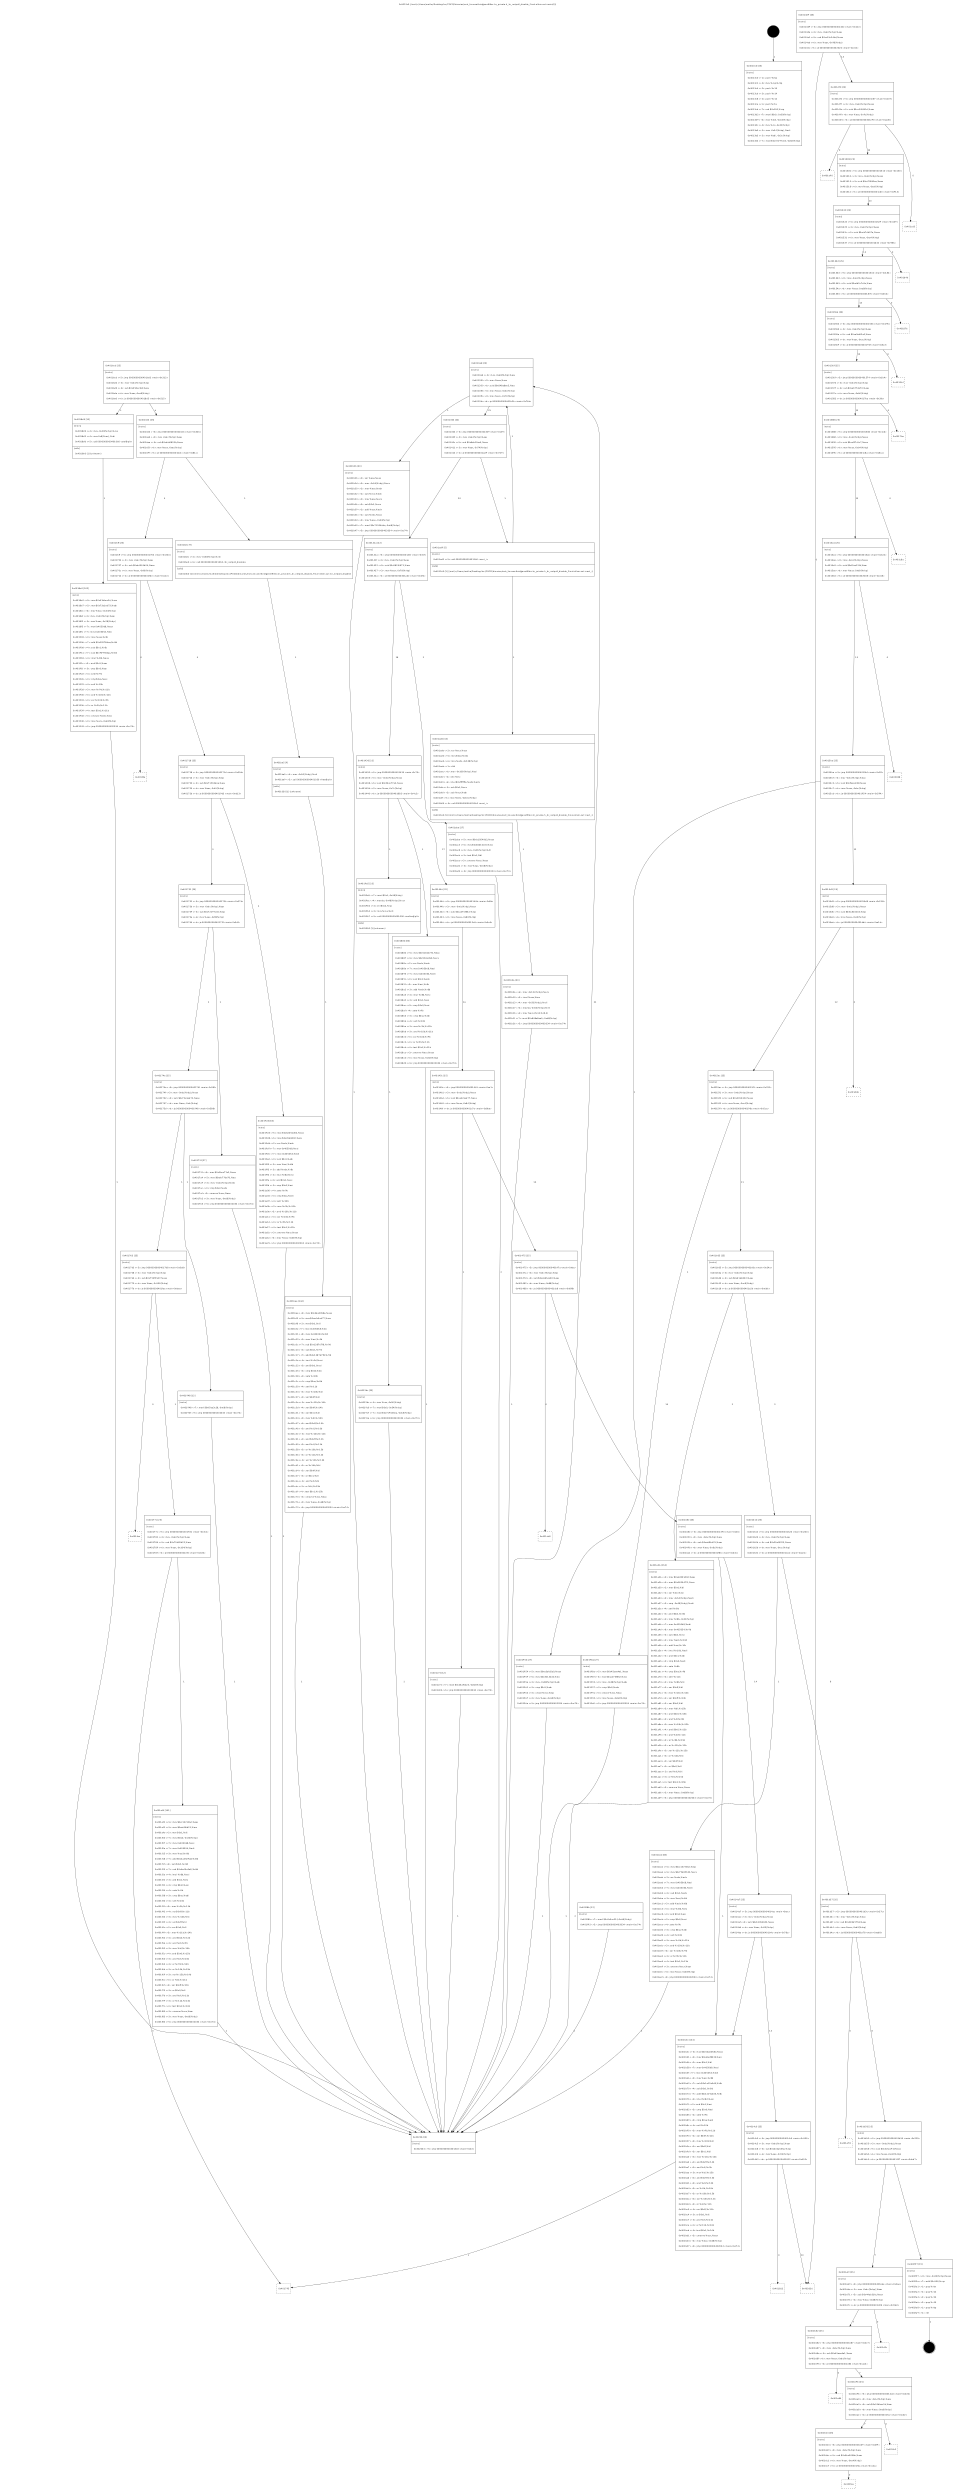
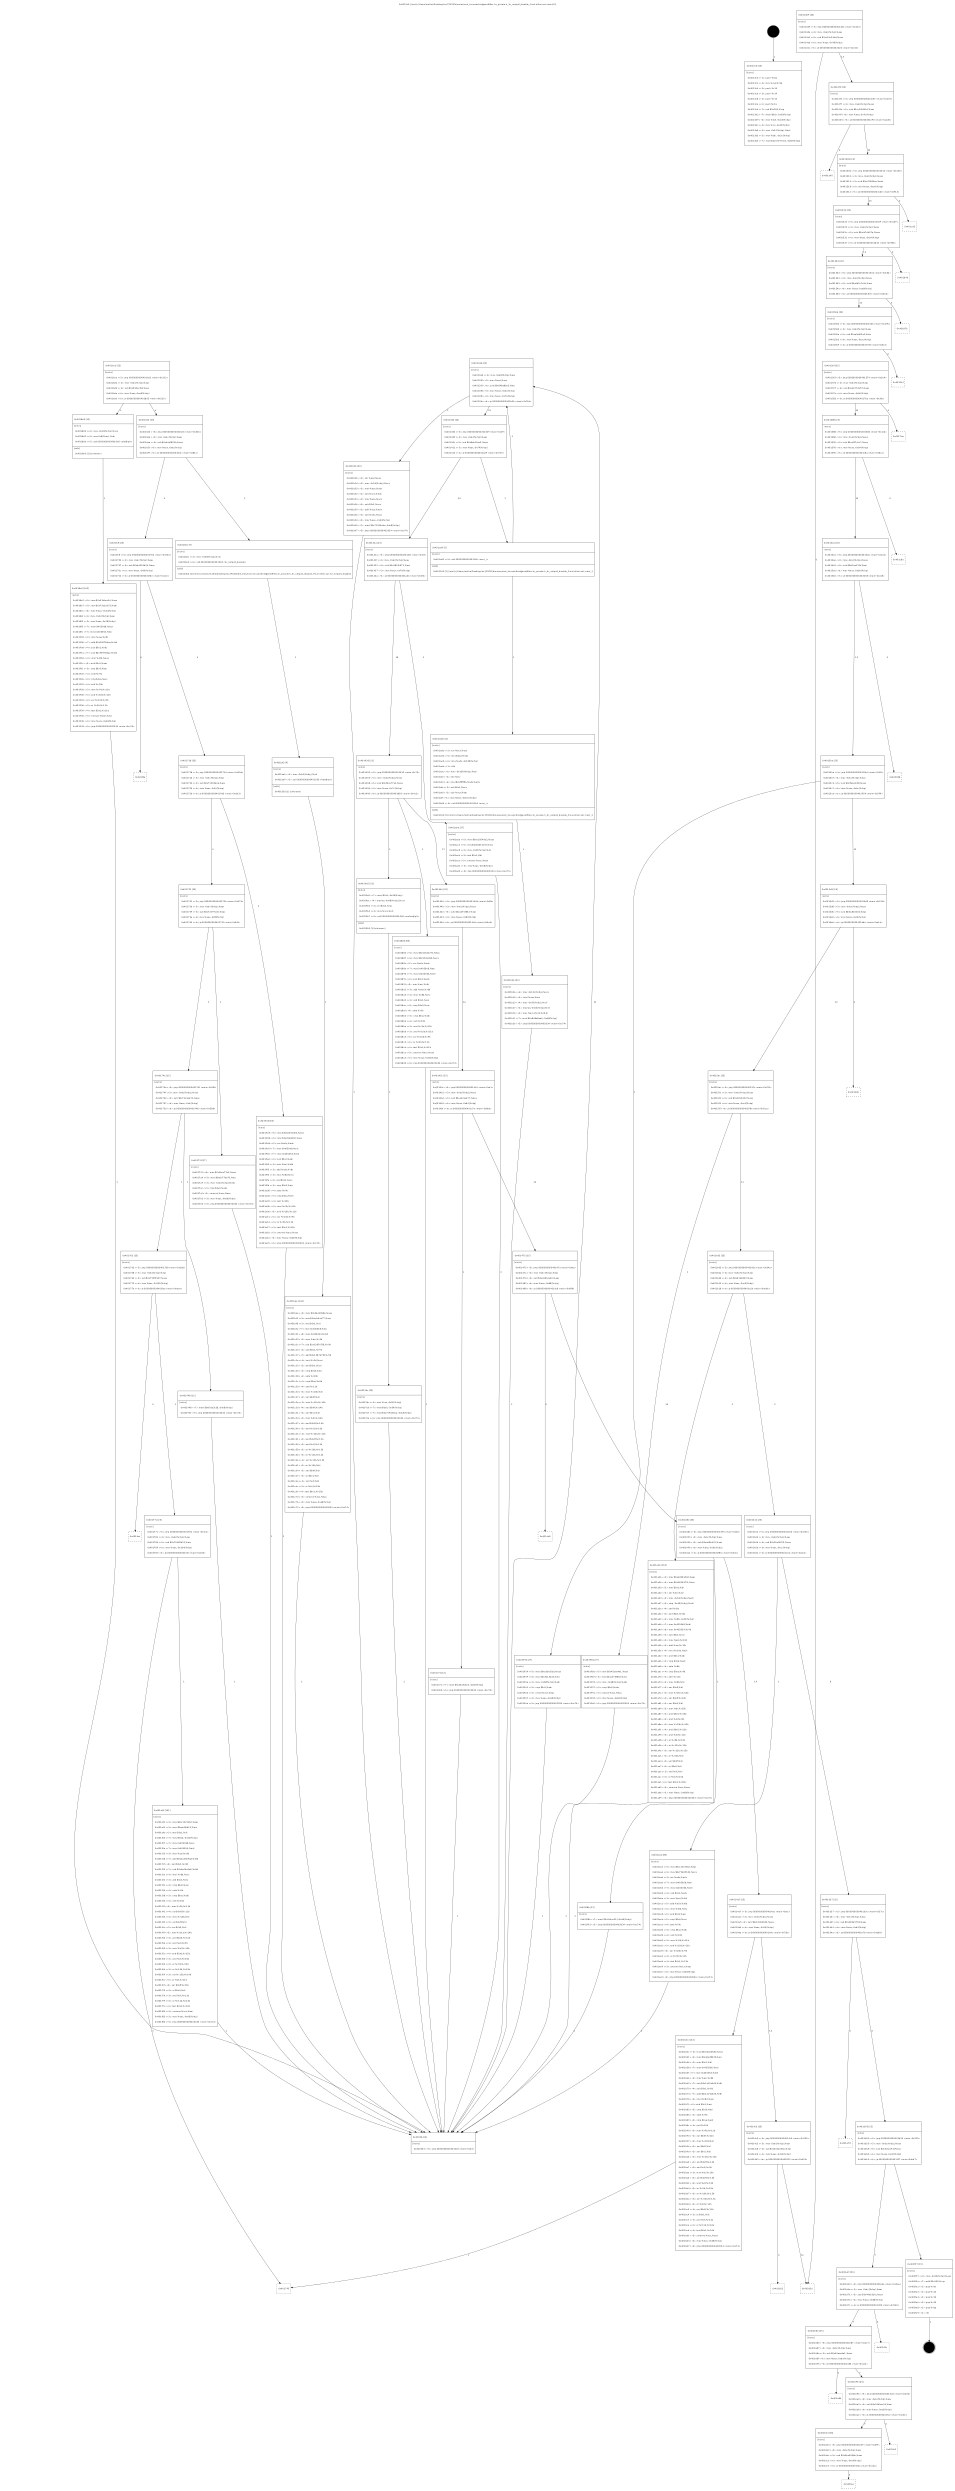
edge "0x4014f2 [25]" -> "0x401cd3": now "0x40150b [25]" -> "0x401cd3"
edge "0x401556 [25]" -> "0x40156f [25]": removed, label "13"
edge "0x40148e [25]" -> "0x401b4c [144]": now "0x40148e [25]" -> "0x401f8b [12]"
